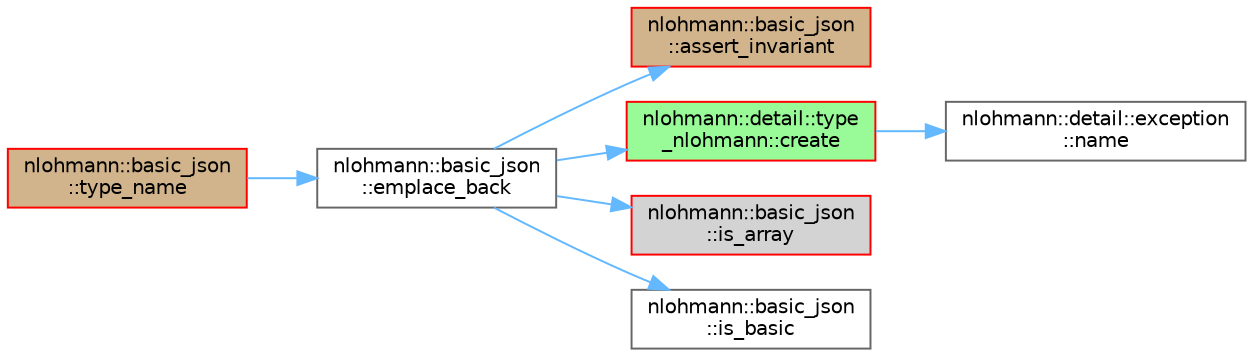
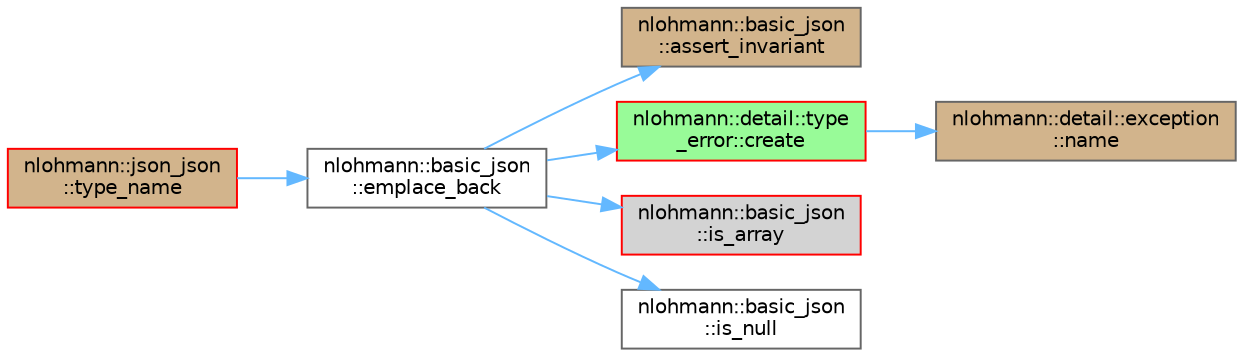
node "nlohmann::basic_json ::assert_invariant": color red -> gray40
node "nlohmann::detail::type _nlohmann::create": label "nlohmann::detail::type _nlohmann::create" -> "nlohmann::detail::type _error::create"
node "nlohmann::detail::exception ::name": fillcolor white -> tan
node "nlohmann::basic_json ::type_name": label "nlohmann::basic_json ::type_name" -> "nlohmann::json_json ::type_name"
node "nlohmann::basic_json ::is_basic": label "nlohmann::basic_json ::is_basic" -> "nlohmann::basic_json ::is_null"
